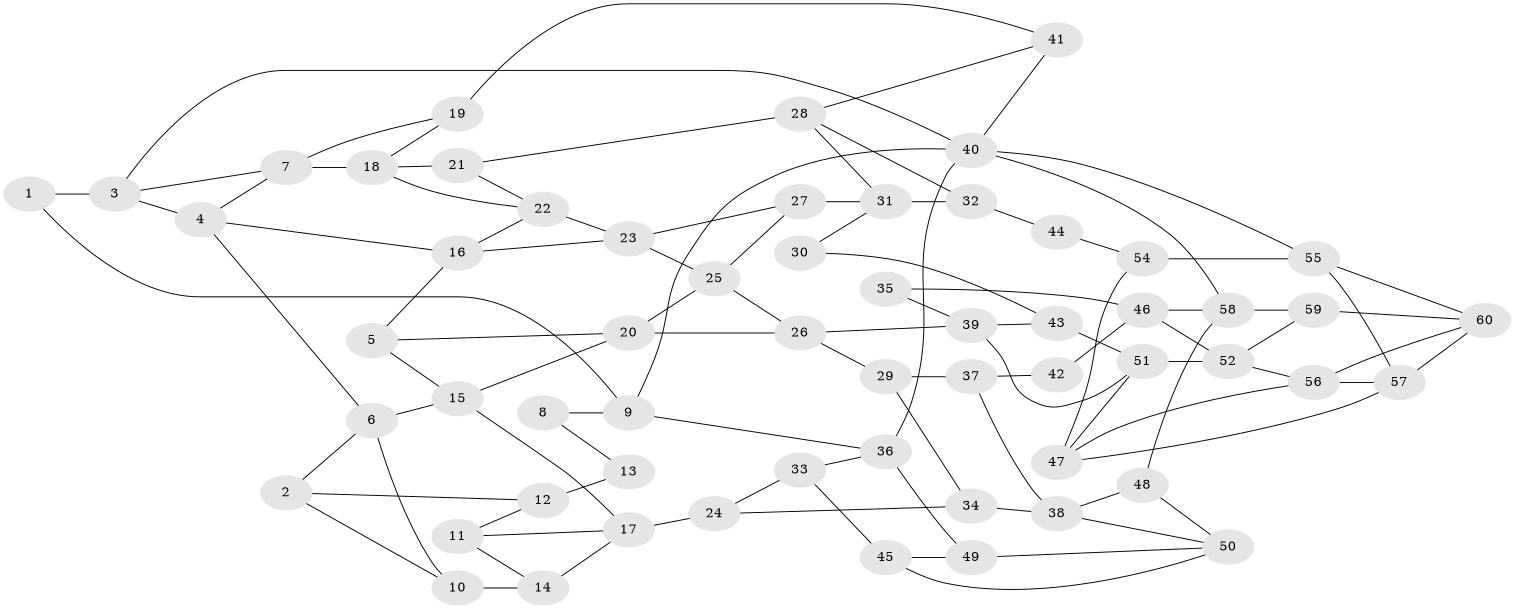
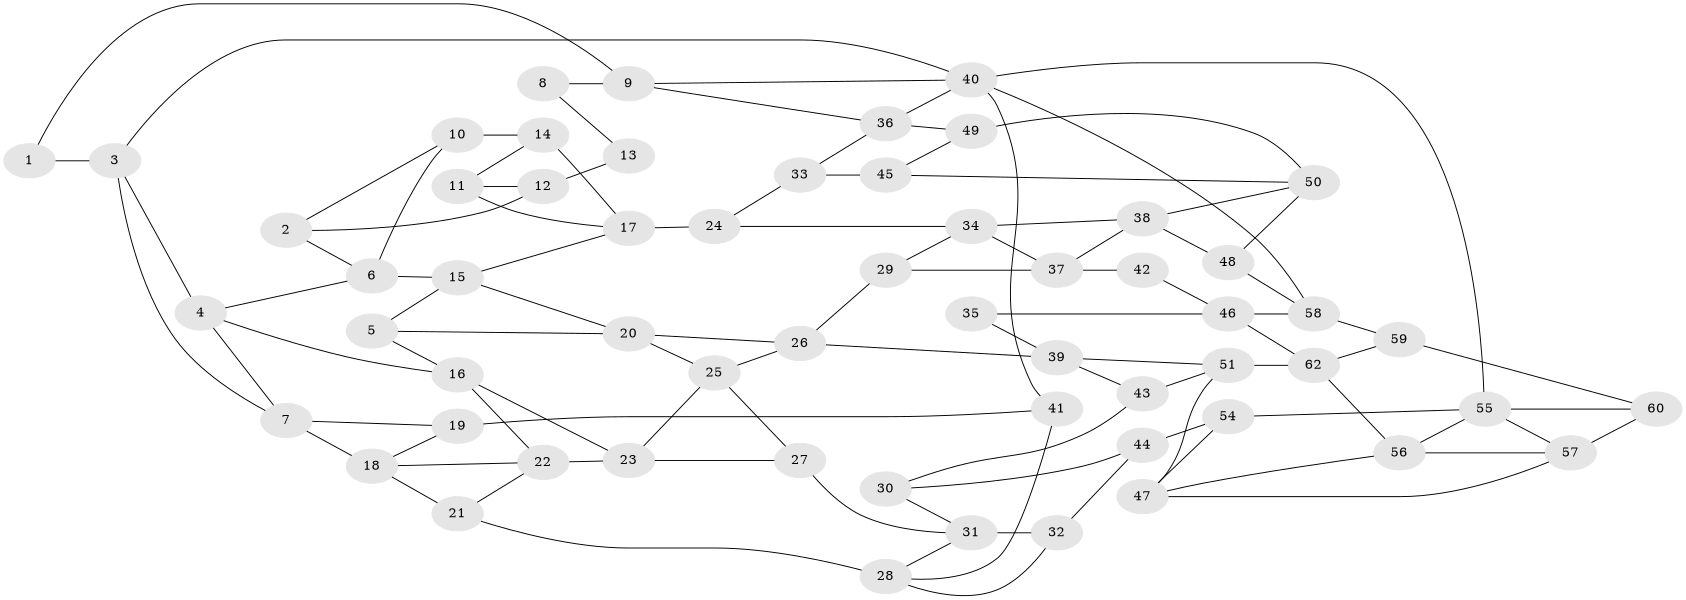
edge "34" -- "37": added
edge "60" -- "56": now "55" -- "56"
node "52": label "52" -> "62"
edge "44" -- "30": added
